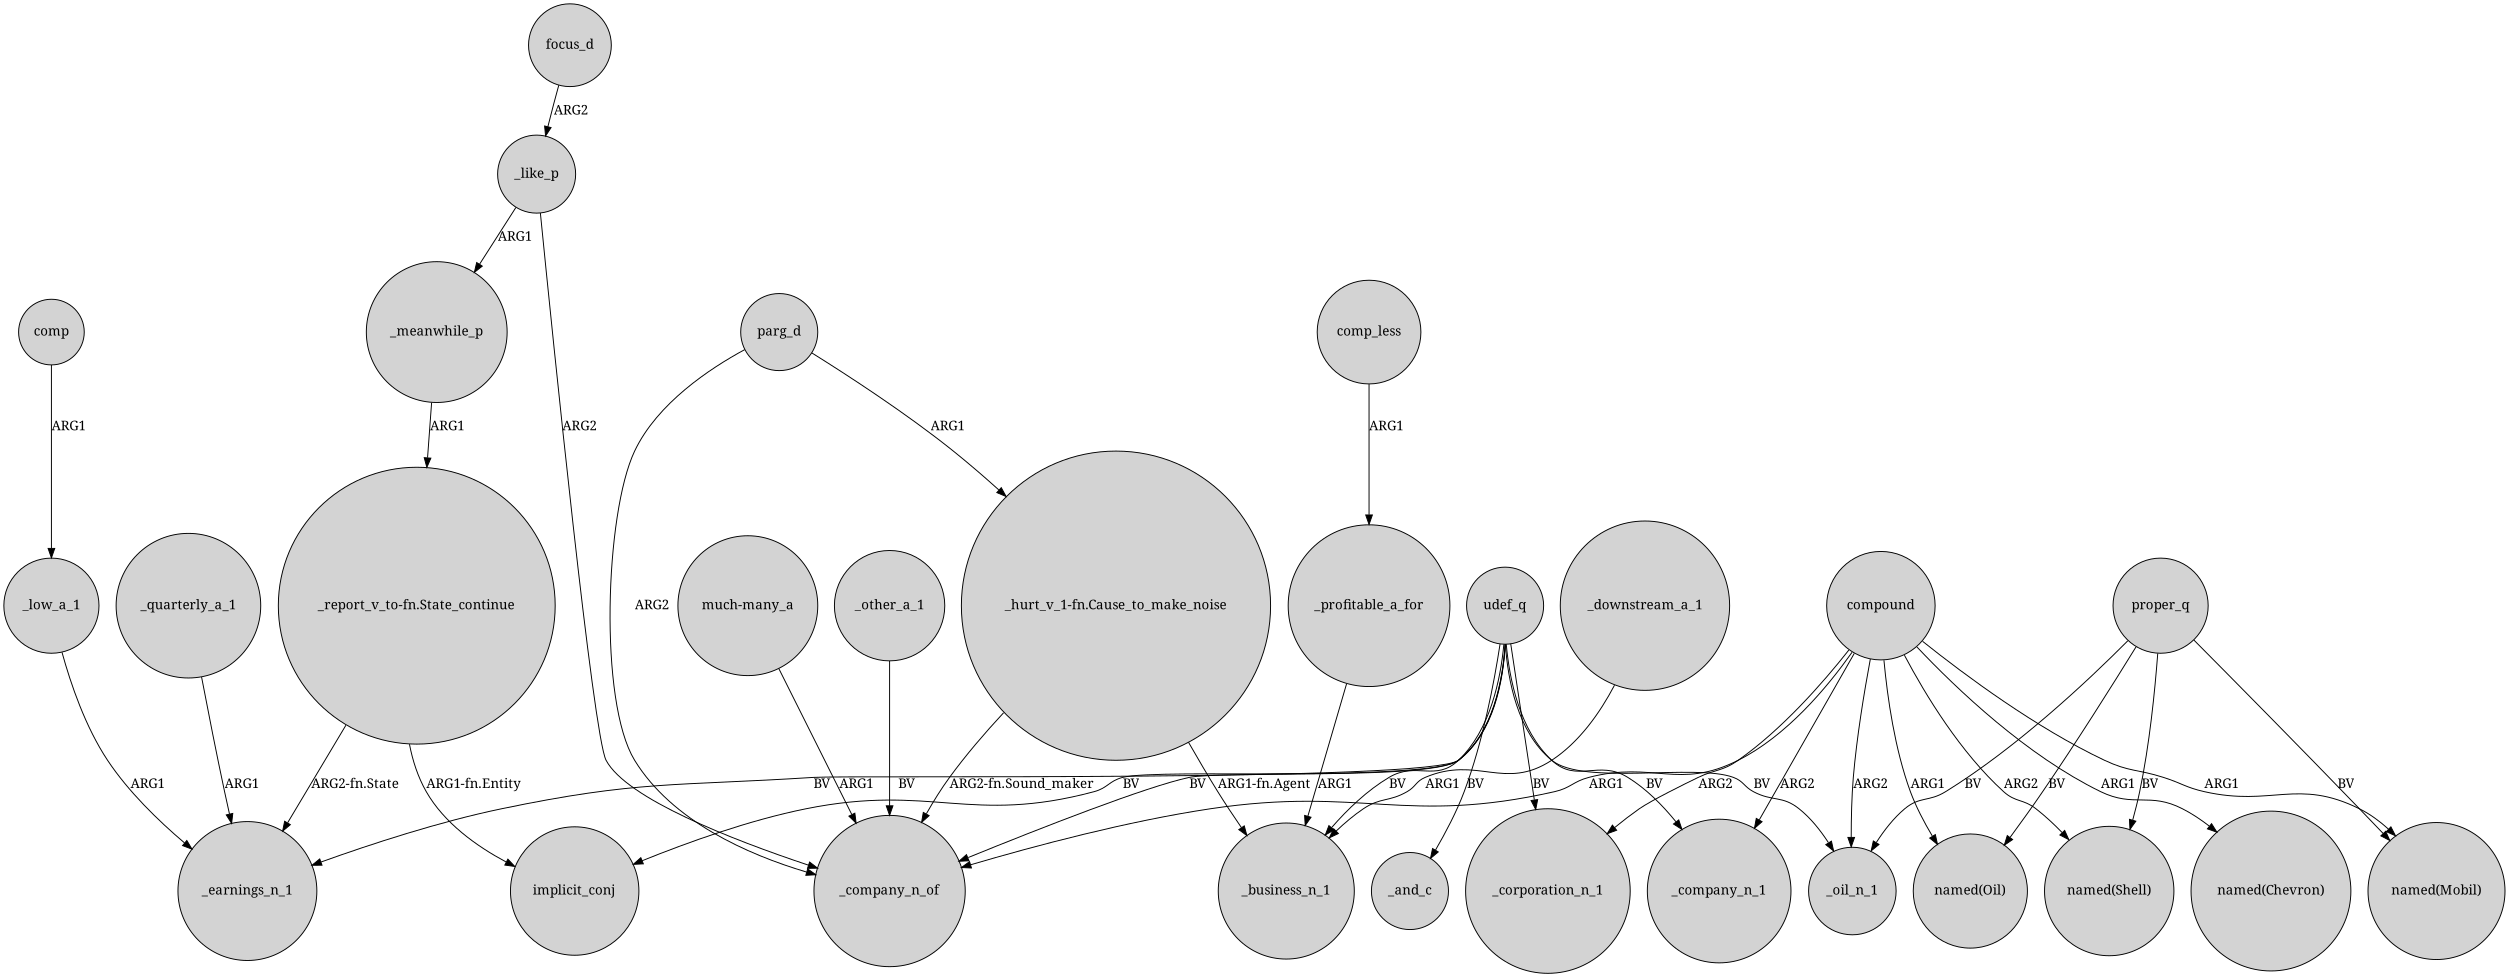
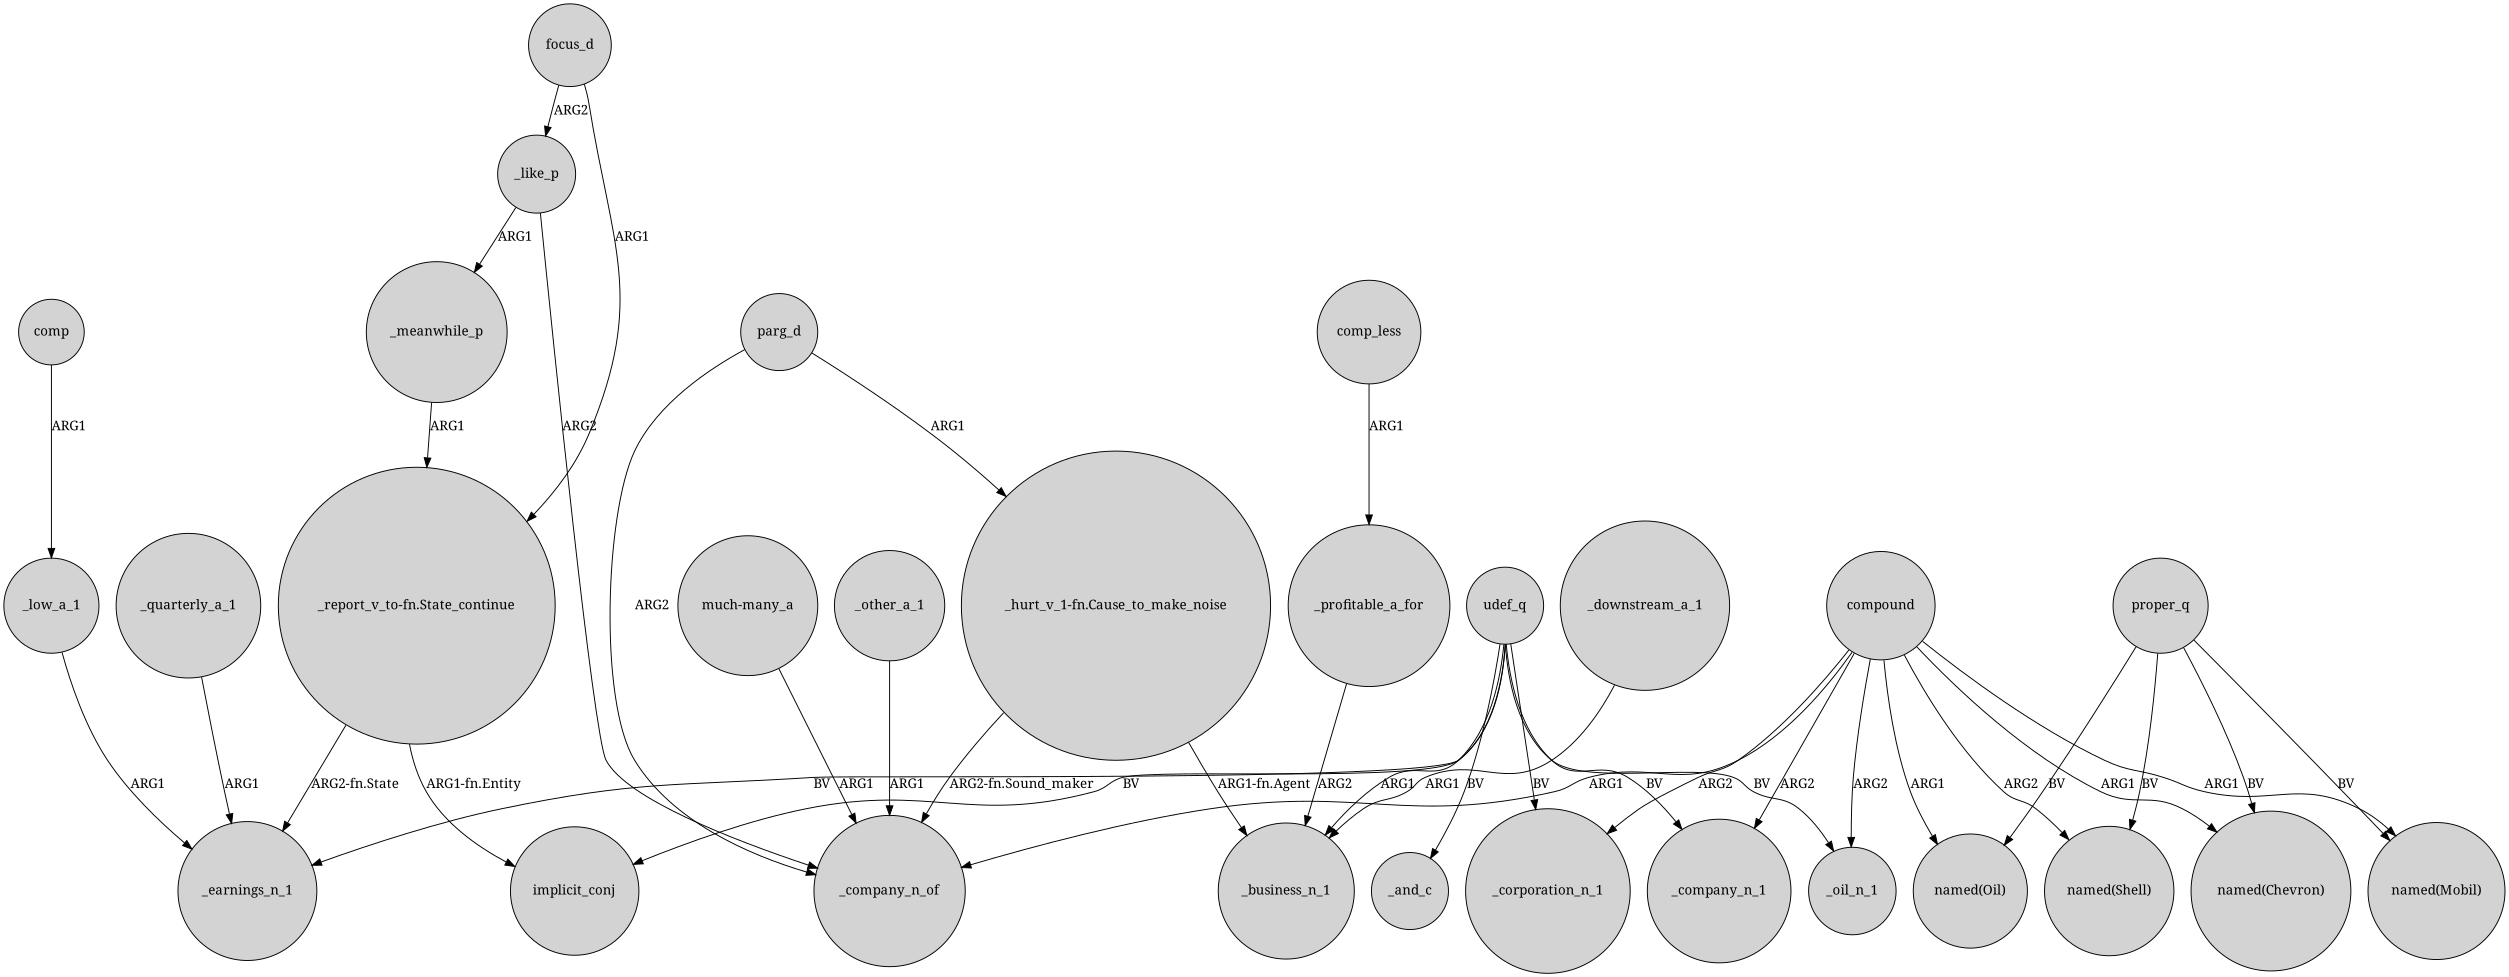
edge "focus_d" -> "_report_v_to-fn.State_continue": added, label "ARG1"
edge "proper_q" -> "_oil_n_1": now "proper_q" -> "named(Chevron)"
edge "_other_a_1" -> "_company_n_of": label "BV" -> "ARG1"
edge "udef_q" -> "_company_n_of": removed, label "BV"
edge "_profitable_a_for" -> "_business_n_1": label "ARG1" -> "ARG2"
edge "udef_q" -> "_business_n_1": label "BV" -> "ARG1"
